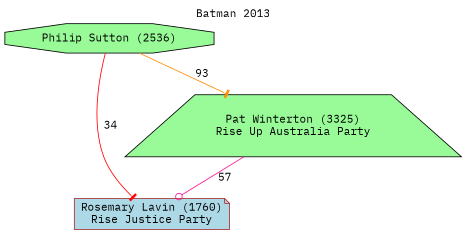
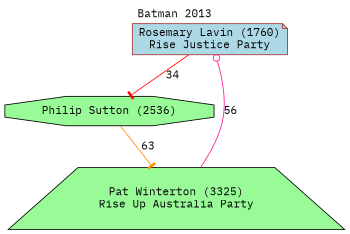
edge "Philip Sutton (2536)" -> "Pat Winterton (3325) Rise Up Australia Party": label "93" -> "63"
edge "Philip Sutton (2536)" -> "Rosemary Lavin (1760) Rise Justice Party": reversed
edge "Pat Winterton (3325) Rise Up Australia Party" -> "Rosemary Lavin (1760) Rise Justice Party": label "57" -> "56"
